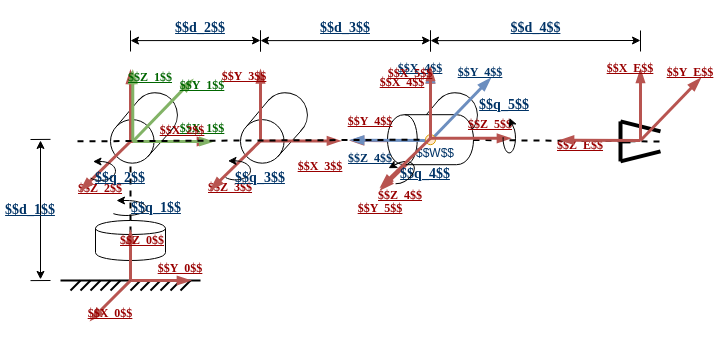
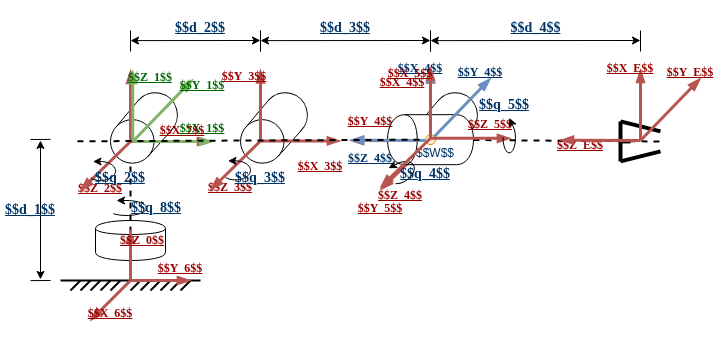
node "$$X_2$$": label "$$X_2$$" -> "$$X_7$$"
node "$$q_1$$": label "$$q_1$$" -> "$$q_8$$"
node "$$Y_0$$": label "$$Y_0$$" -> "$$Y_6$$"
node "$$X_0$$": label "$$X_0$$" -> "$$X_6$$"
